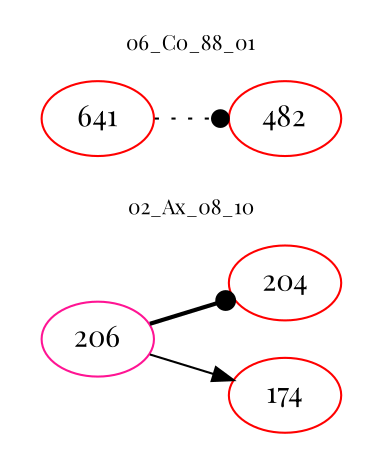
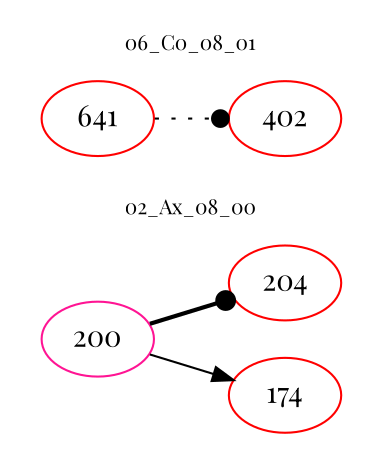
cluster "06_C0_88_01": label "06_C0_88_01" -> "06_C0_08_01"
node "482": label "482" -> "402"
cluster "02_Ax_08_10": label "02_Ax_08_10" -> "02_Ax_08_00"
node "206": label "206" -> "200"
